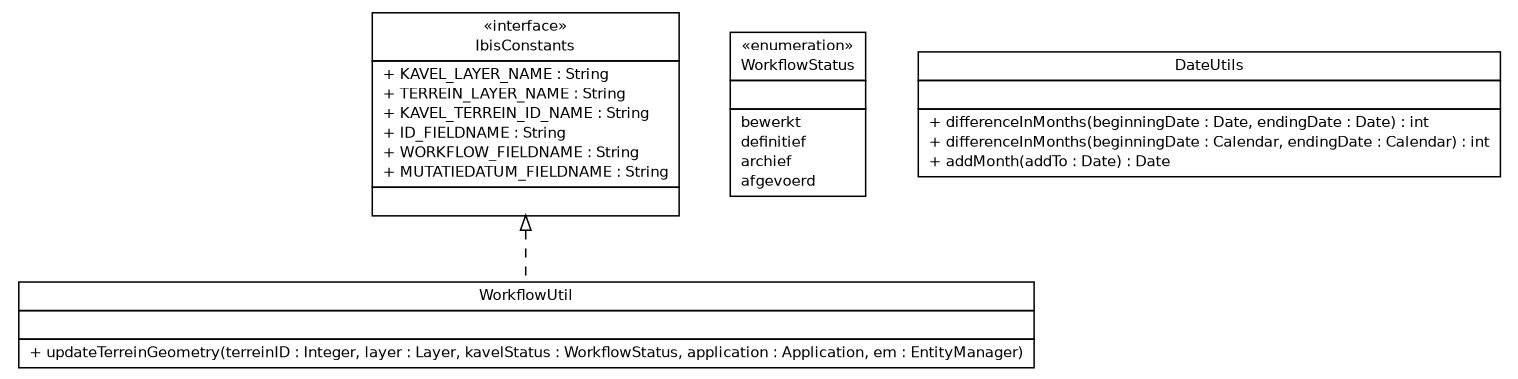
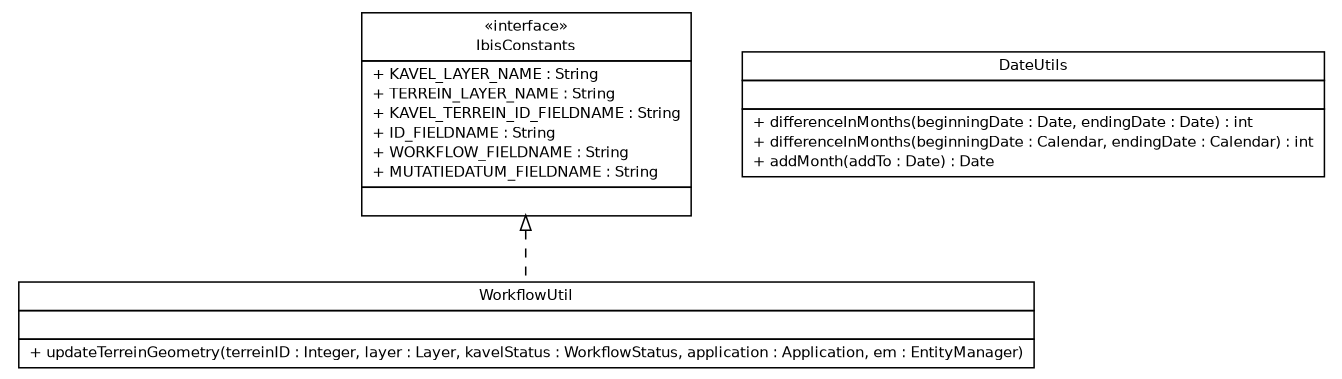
node "IbisConstants": text "+ KAVEL_TERREIN_ID_NAME : String" -> "+ KAVEL_TERREIN_ID_FIELDNAME : String"
node "WorkflowStatus": removed
